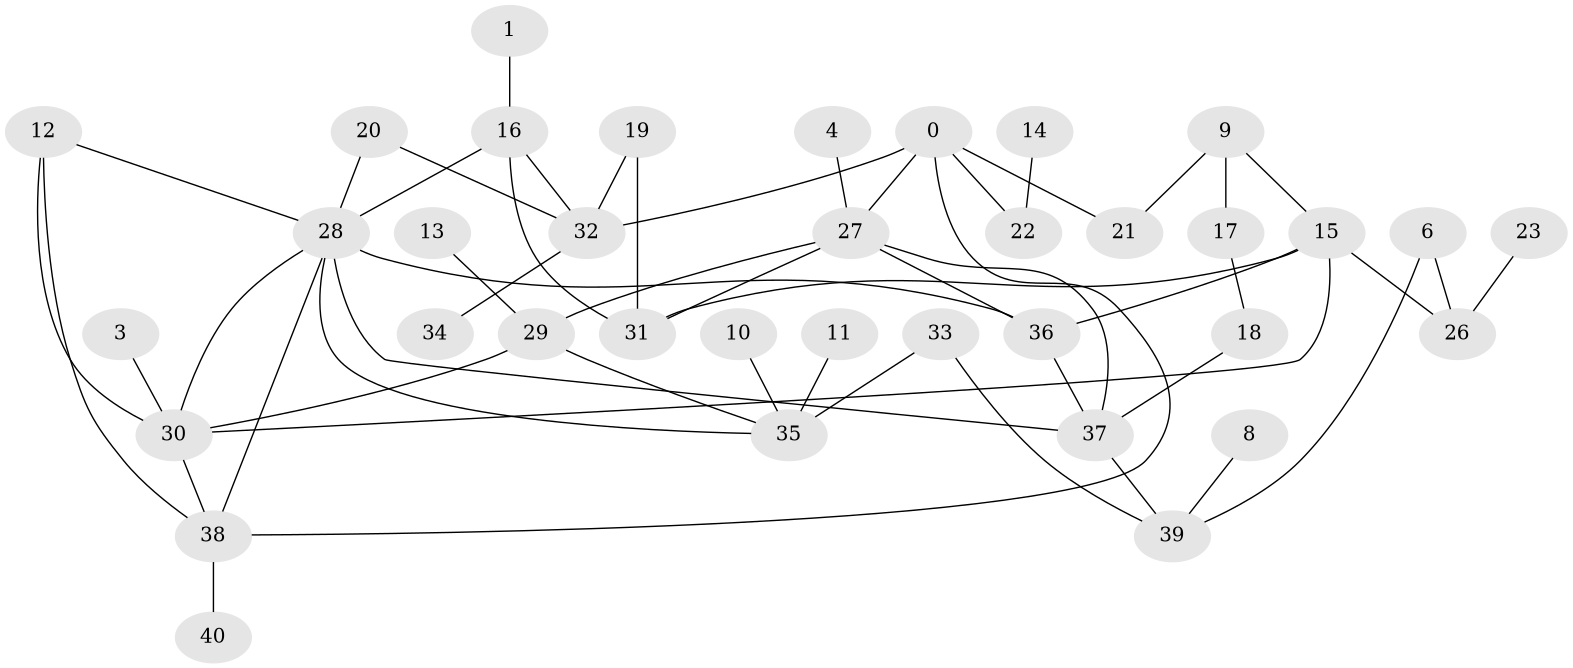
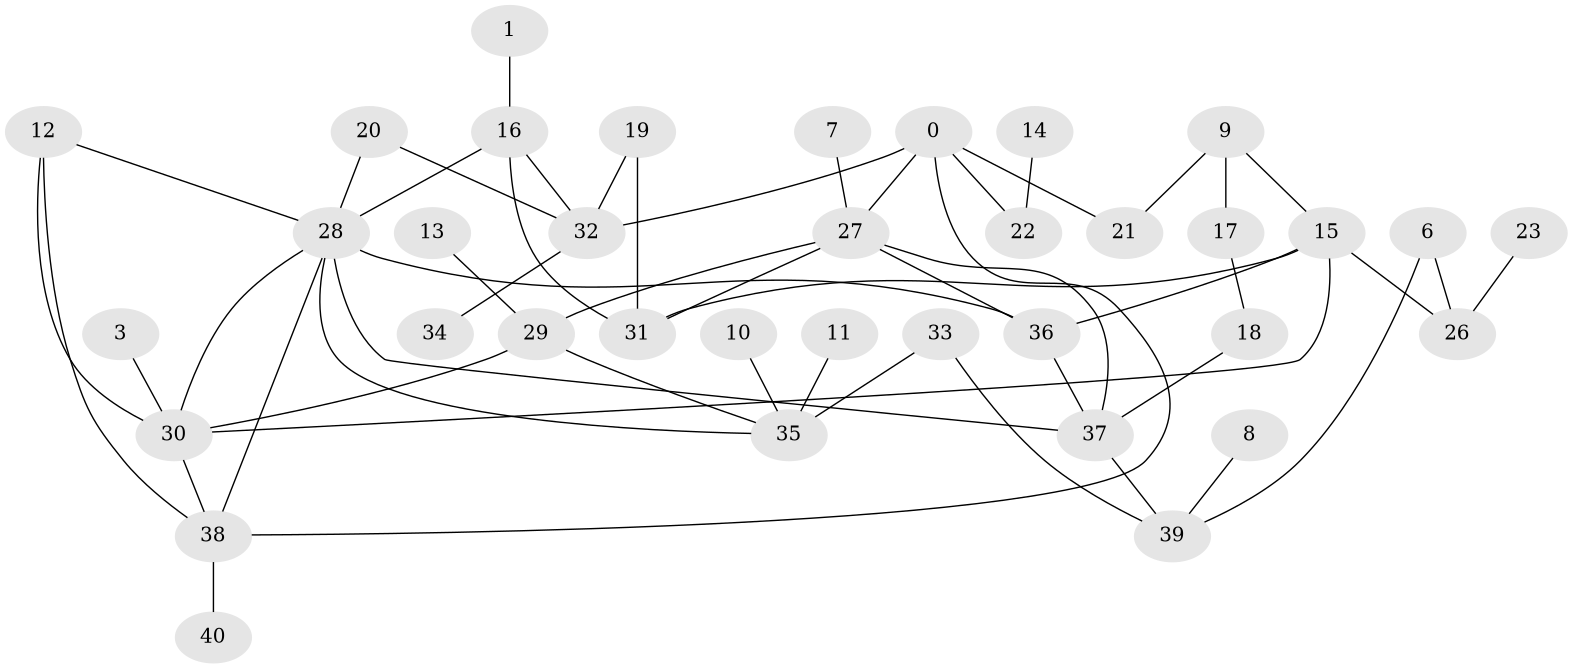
node "4": label "4" -> "7"
